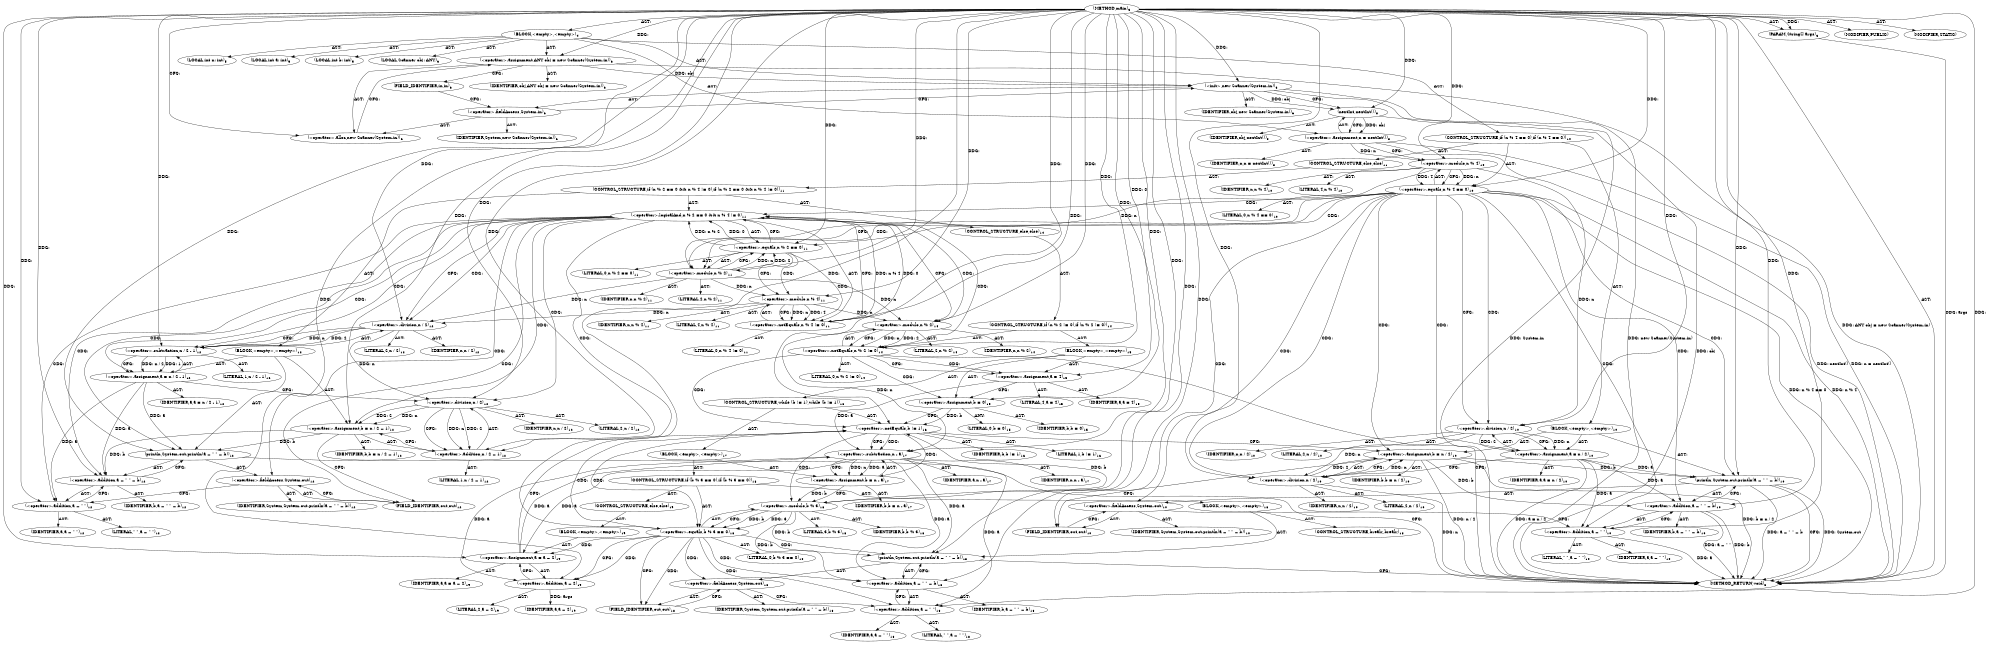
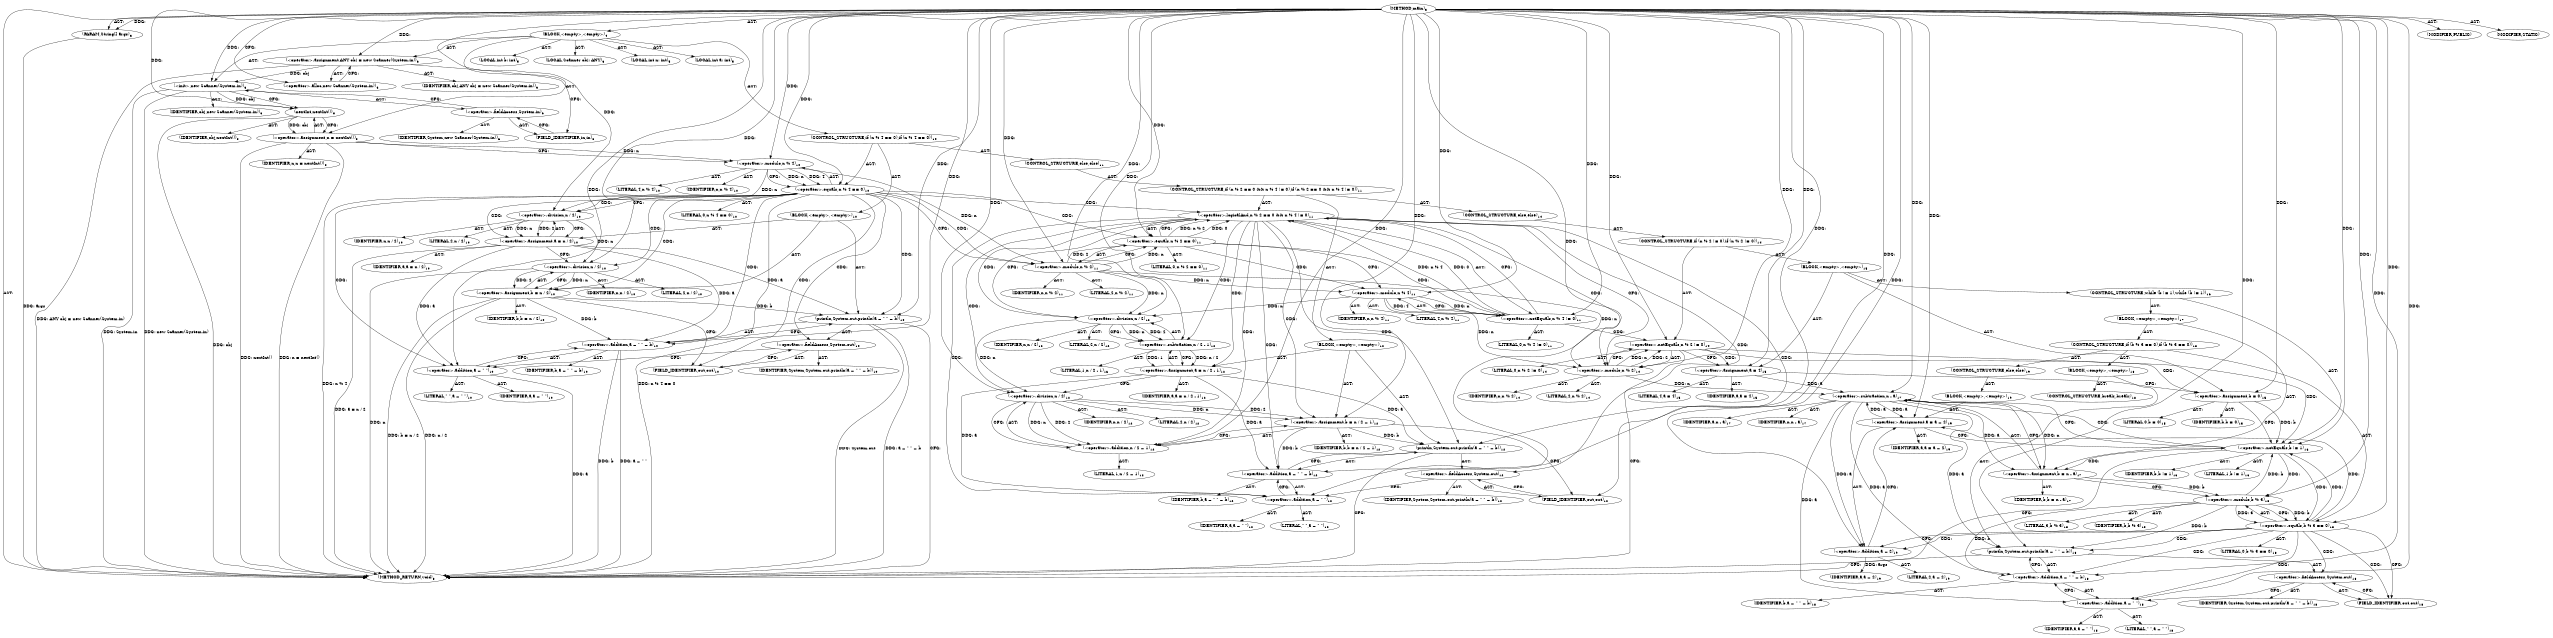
edge "(<operator>.fieldAccess,System.in)" -> "(<operator>.alloc,new Scanner(System.in))": now "(<operator>.fieldAccess,System.in)" -> "(FIELD_IDENTIFIER,in,in)"
edge "(METHOD,main)" -> "(<operator>.assignment,a = 4)": label "DDG: 0" -> "DDG: "
edge "(<operator>.logicalAnd,n % 2 == 0 && n % 4 != 0)" -> "(<operator>.notEquals,n % 2 != 0)": now "(<operator>.notEquals,n % 4 != 0)" -> "(<operator>.notEquals,n % 2 != 0)"
edge "(<operator>.assignment,b = 0)" -> "(LITERAL,0,b = 0)": label "ANY: " -> "AST: "
edge "(<operator>.notEquals,b != 1)" -> "(<operator>.assignment,b = n / 2)": now "(<operator>.notEquals,b != 1)" -> "(METHOD_RETURN,void)"
